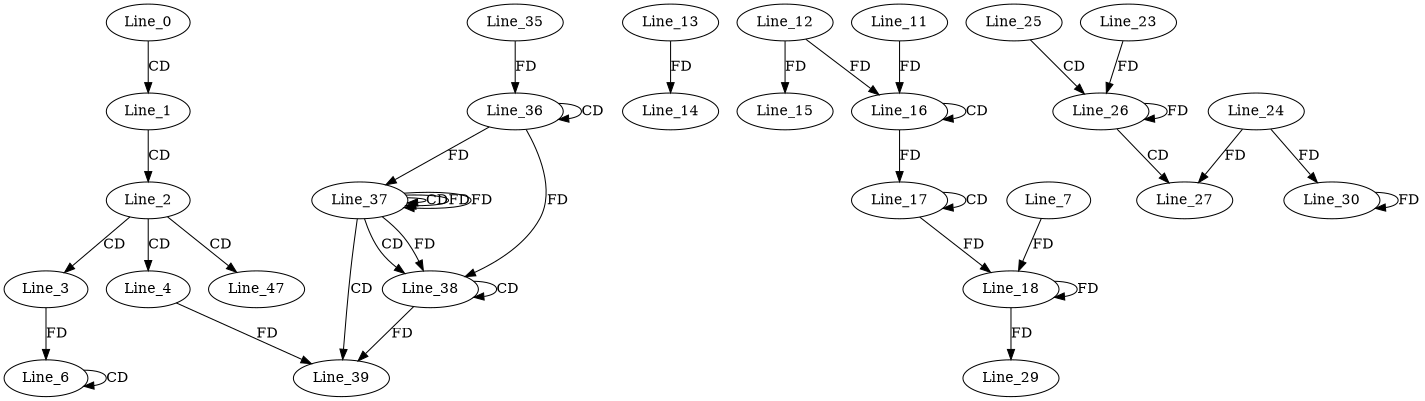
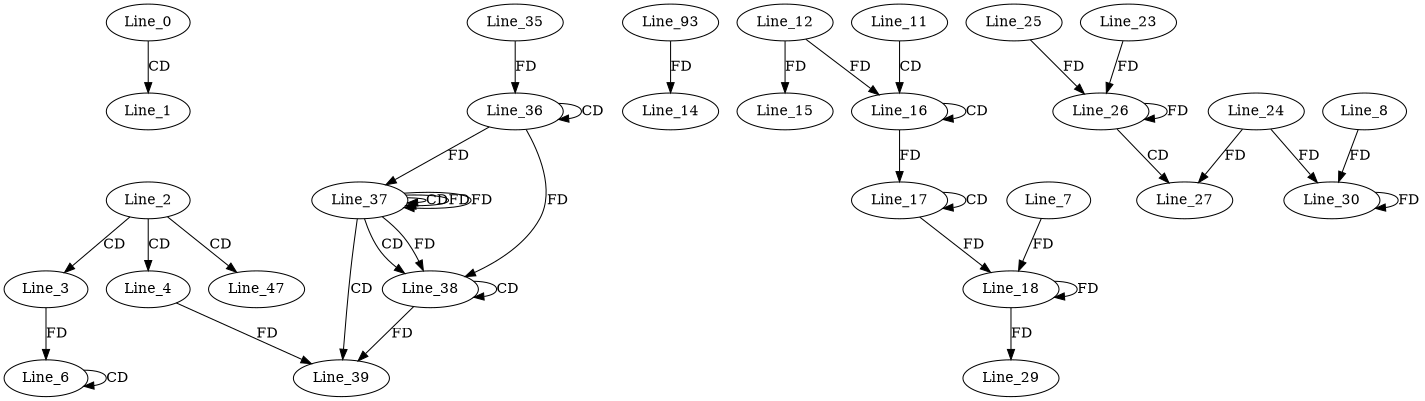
node "Line_13": label "Line_13" -> "Line_93"
edge "Line_11" -> "Line_16": label "FD" -> "CD"
edge "Line_25" -> "Line_26": label "CD" -> "FD"
node "Line_8": added
edge "Line_1" -> "Line_2": removed, label "CD"
